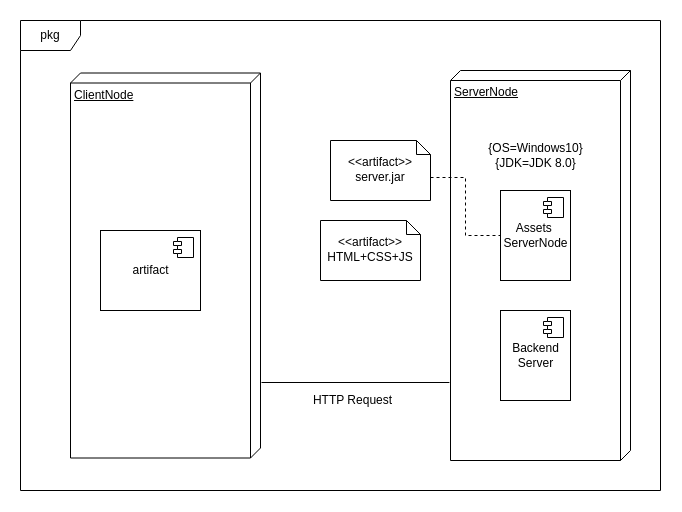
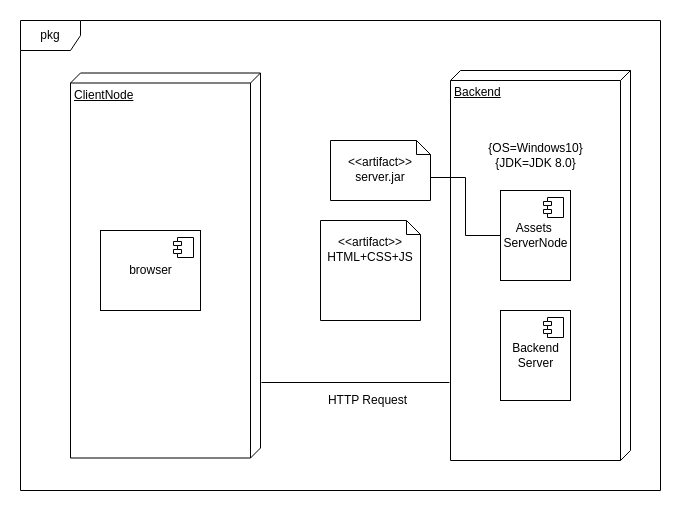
node "ServerNode": label "ServerNode" -> "Backend"
edge "<<artifact>> server.jar" -- "Assets ServerNode": style dashed -> solid
node "<<artifact>> HTML+CSS+JS": size 100x60 -> 100x100
node "artifact": label "artifact" -> "browser"
node "HTTP Request": moved (353, 401) -> (368, 401)
